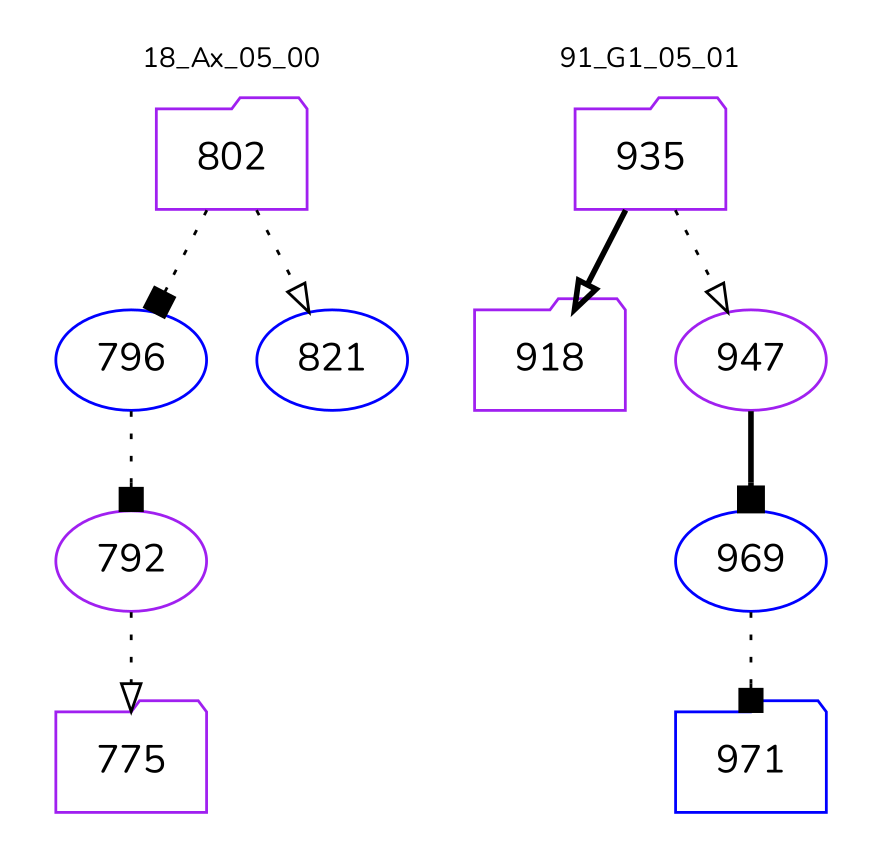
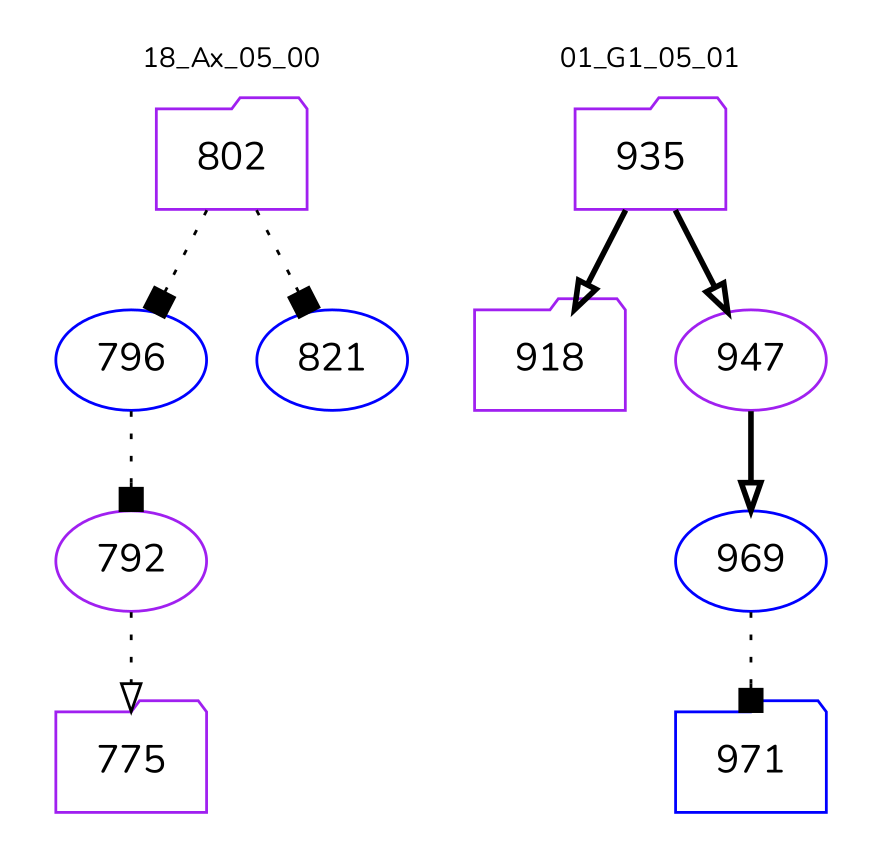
cluster "91_G1_05_01": label "91_G1_05_01" -> "01_G1_05_01"
edge "802" -> "821": arrowhead onormal -> box
edge "935" -> "947": style dotted -> bold
edge "947" -> "969": arrowhead box -> onormal
